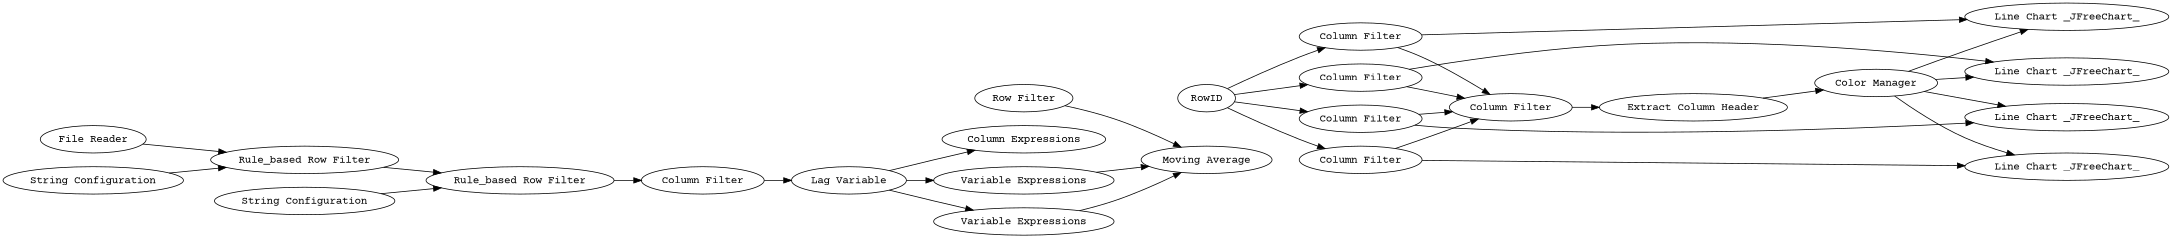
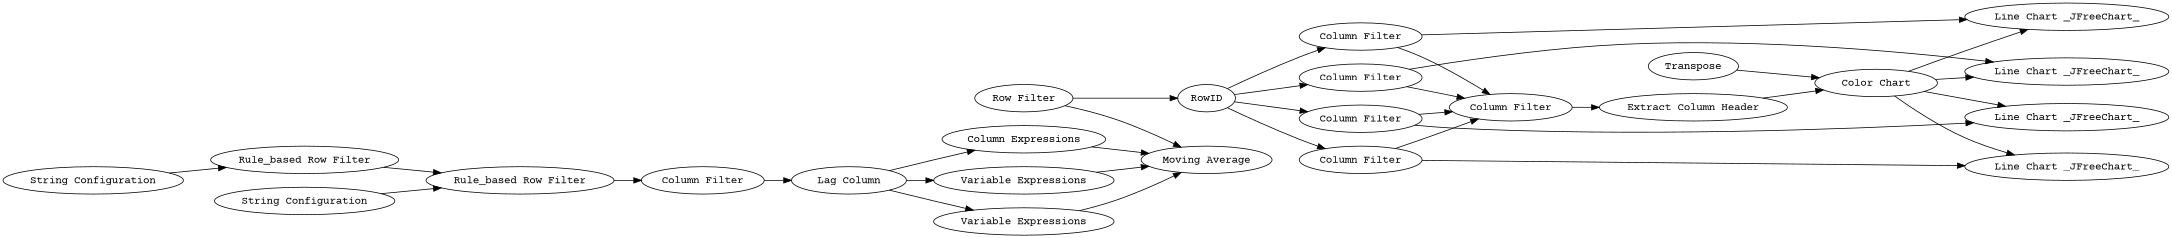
node "Transpose": added
node "Color Manager": label "Color Manager" -> "Color Chart"
edge "Row Filter" -> "RowID": added
node "File Reader": removed
edge "Column Expressions" -> "Moving Average": added
node "Lag Variable": label "Lag Variable" -> "Lag Column"
